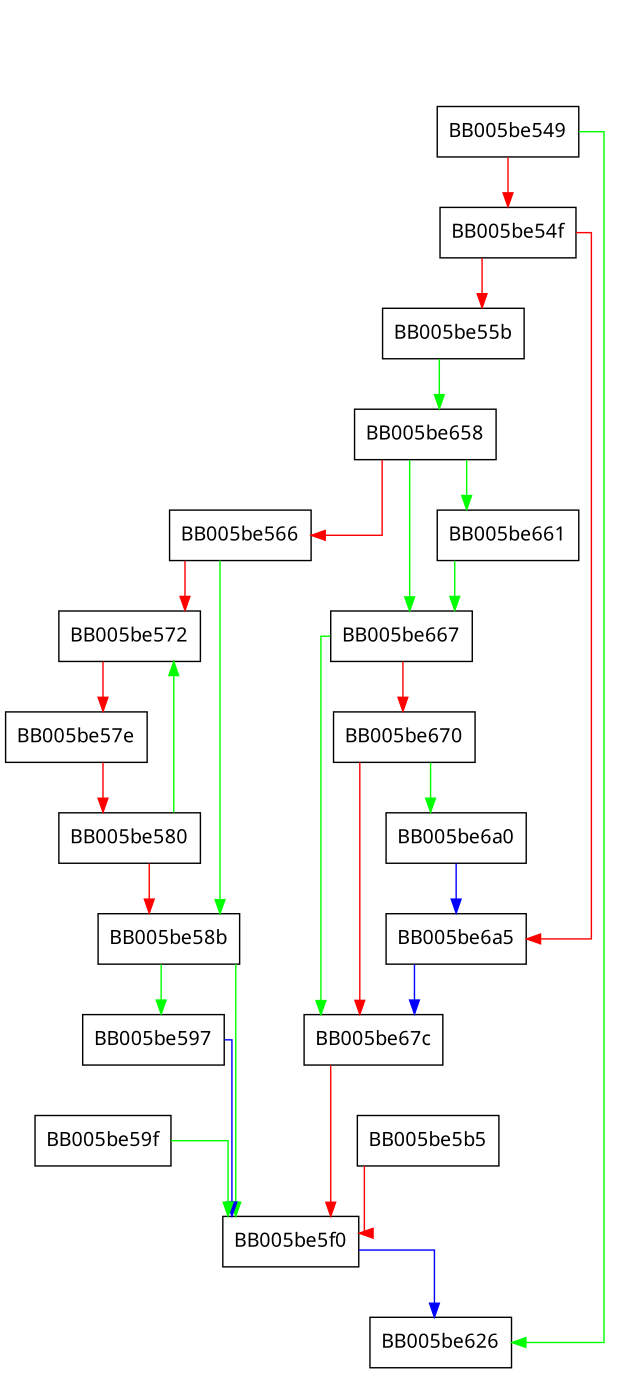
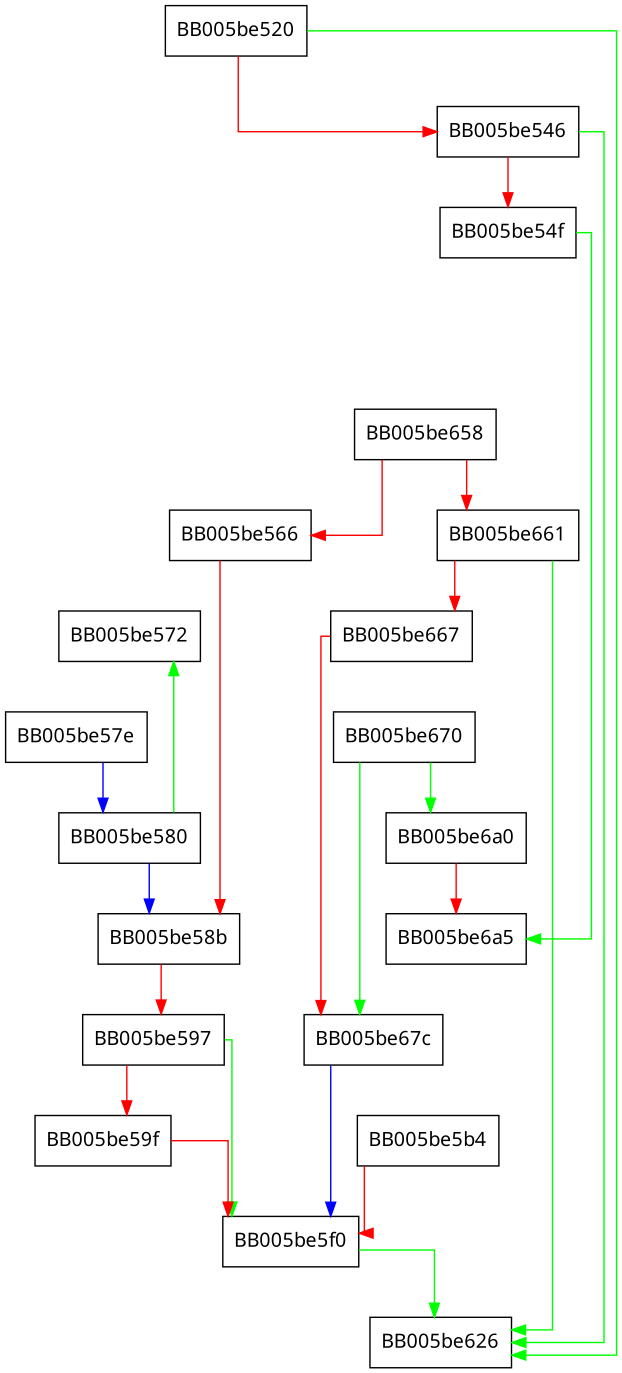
node "BB005be520": added
node "BB005be549": label "BB005be549" -> "BB005be546"
node "BB005be55b": removed
edge "BB005be658" -> "BB005be661": color green -> red
edge "BB005be658" -> "BB005be667": removed
edge "BB005be566" -> "BB005be572": removed
edge "BB005be661" -> "BB005be667": color green -> red
edge "BB005be54f" -> "BB005be6a5": color red -> green
edge "BB005be572" -> "BB005be57e": removed
edge "BB005be667" -> "BB005be670": removed
edge "BB005be566" -> "BB005be58b": color green -> red
edge "BB005be57e" -> "BB005be580": color red -> blue
edge "BB005be667" -> "BB005be67c": color green -> red
edge "BB005be580" -> "BB005be58b": color red -> blue
edge "BB005be670" -> "BB005be67c": color red -> green
edge "BB005be6a0" -> "BB005be6a5": color blue -> red
edge "BB005be661" -> "BB005be626": added
edge "BB005be58b" -> "BB005be597": color green -> red
edge "BB005be6a5" -> "BB005be67c": removed
edge "BB005be58b" -> "BB005be5f0": removed
edge "BB005be597" -> "BB005be59f": added
edge "BB005be597" -> "BB005be5f0": color blue -> green
edge "BB005be67c" -> "BB005be5f0": color red -> blue
edge "BB005be59f" -> "BB005be5f0": color green -> red
node "BB005be5b5": label "BB005be5b5" -> "BB005be5b4"
edge "BB005be5f0" -> "BB005be626": color blue -> green
